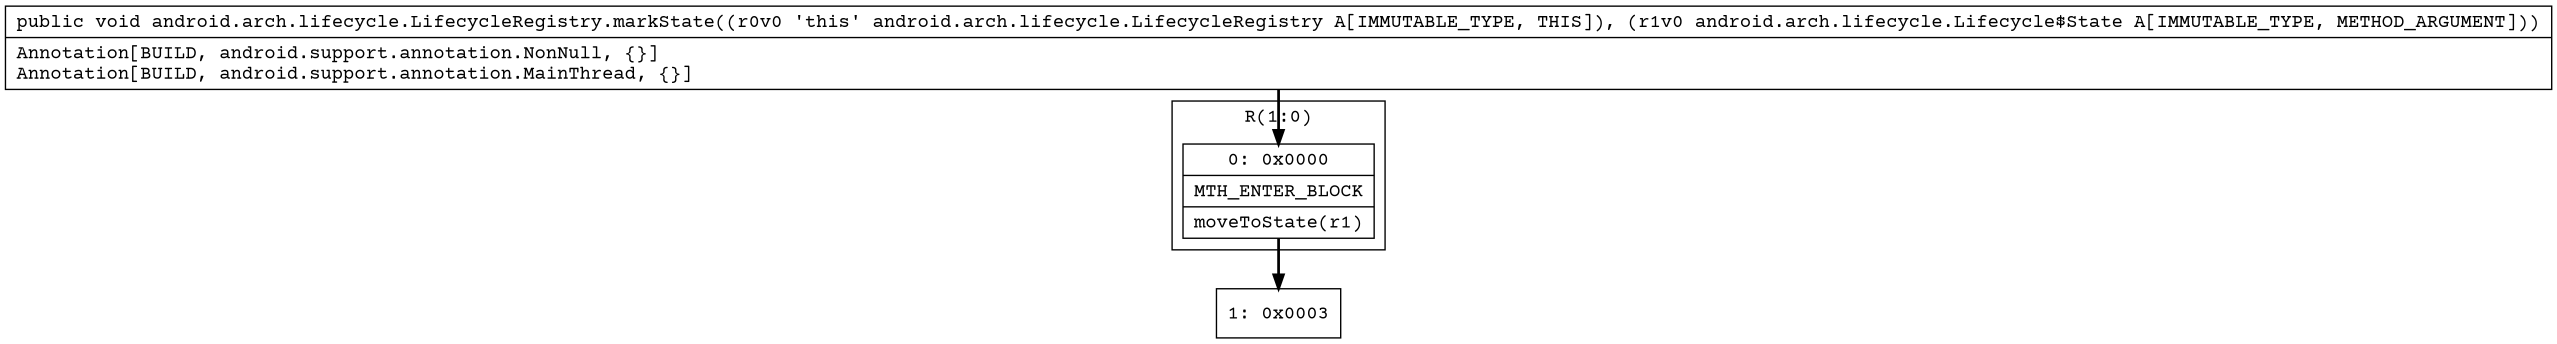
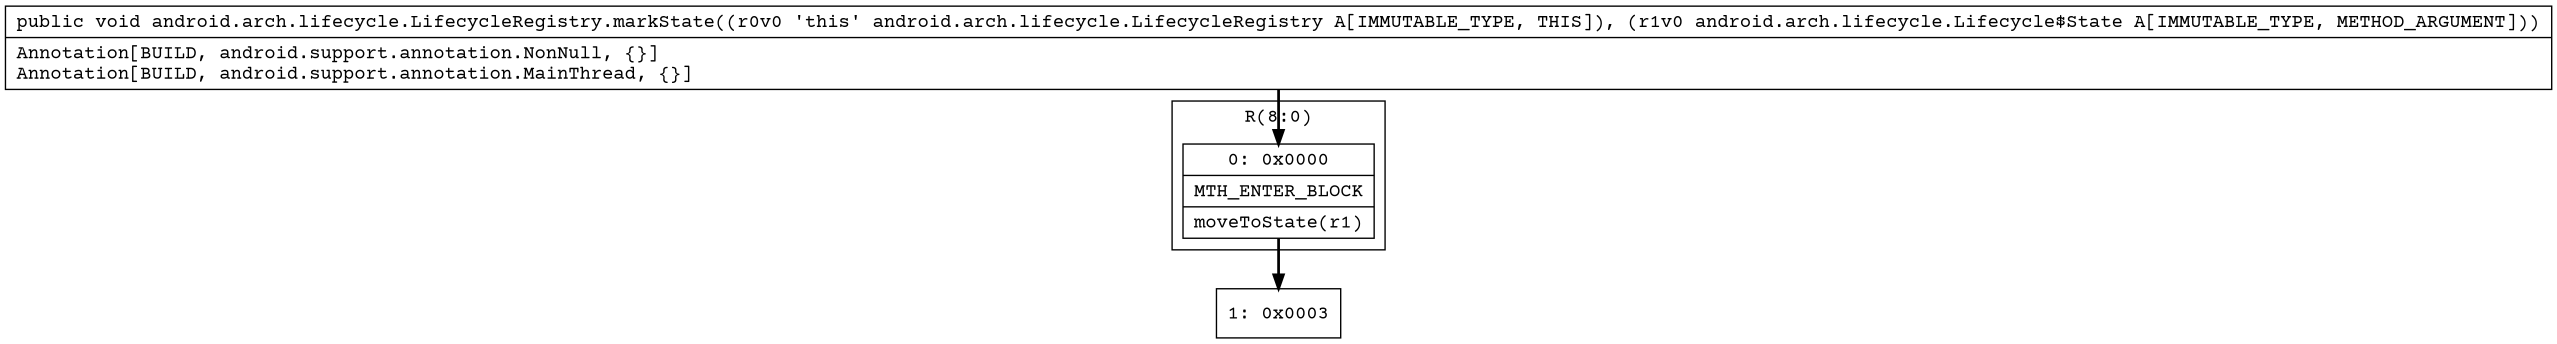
cluster "R(1:0)": label "R(1:0)" -> "R(8:0)"
